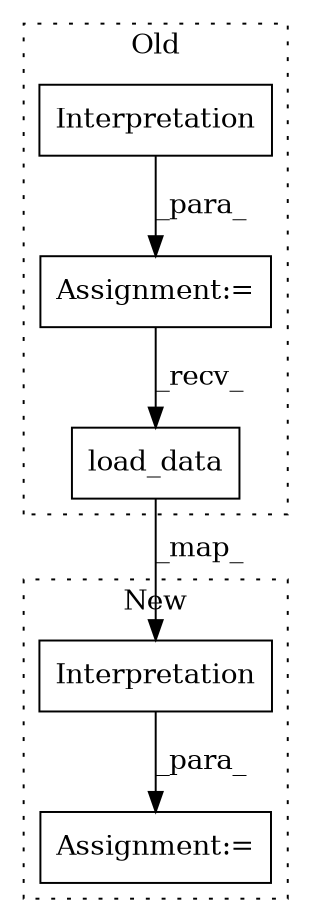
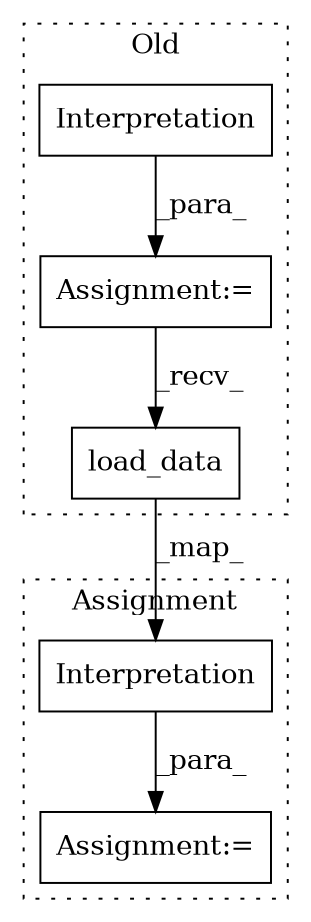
cluster "New": label "New" -> "Assignment"
